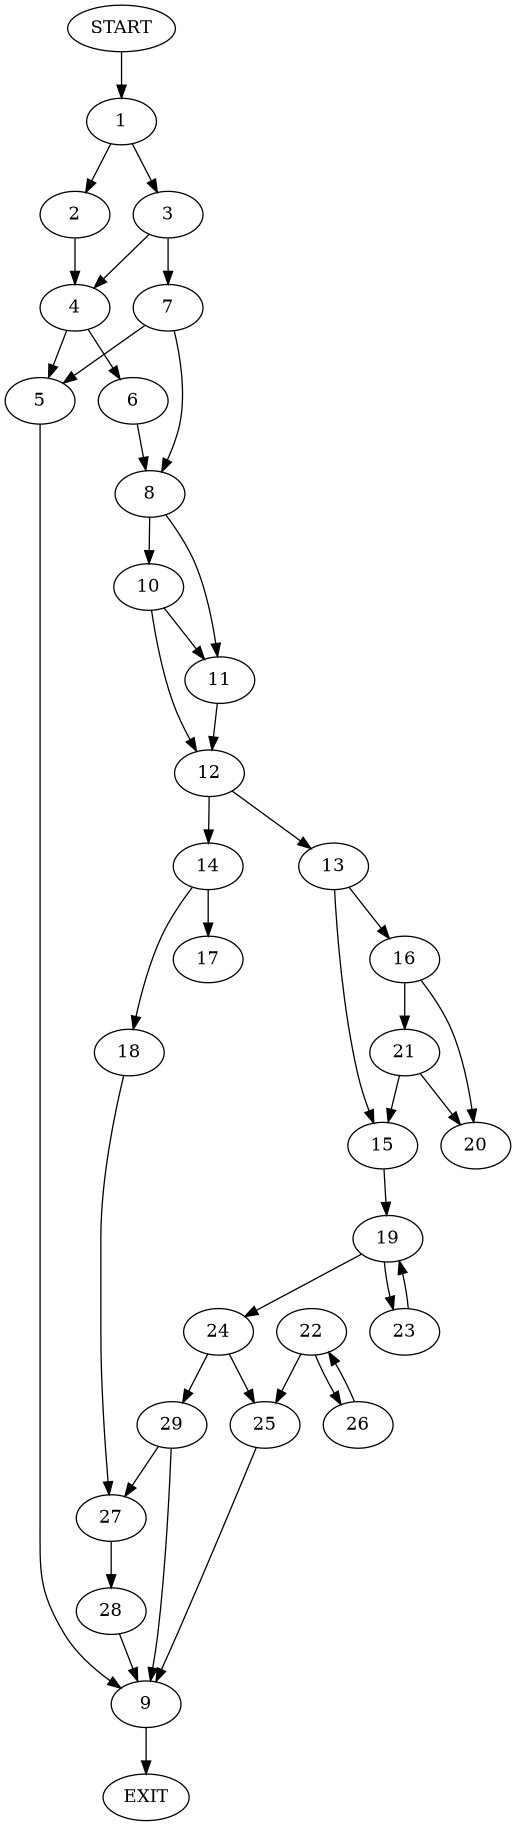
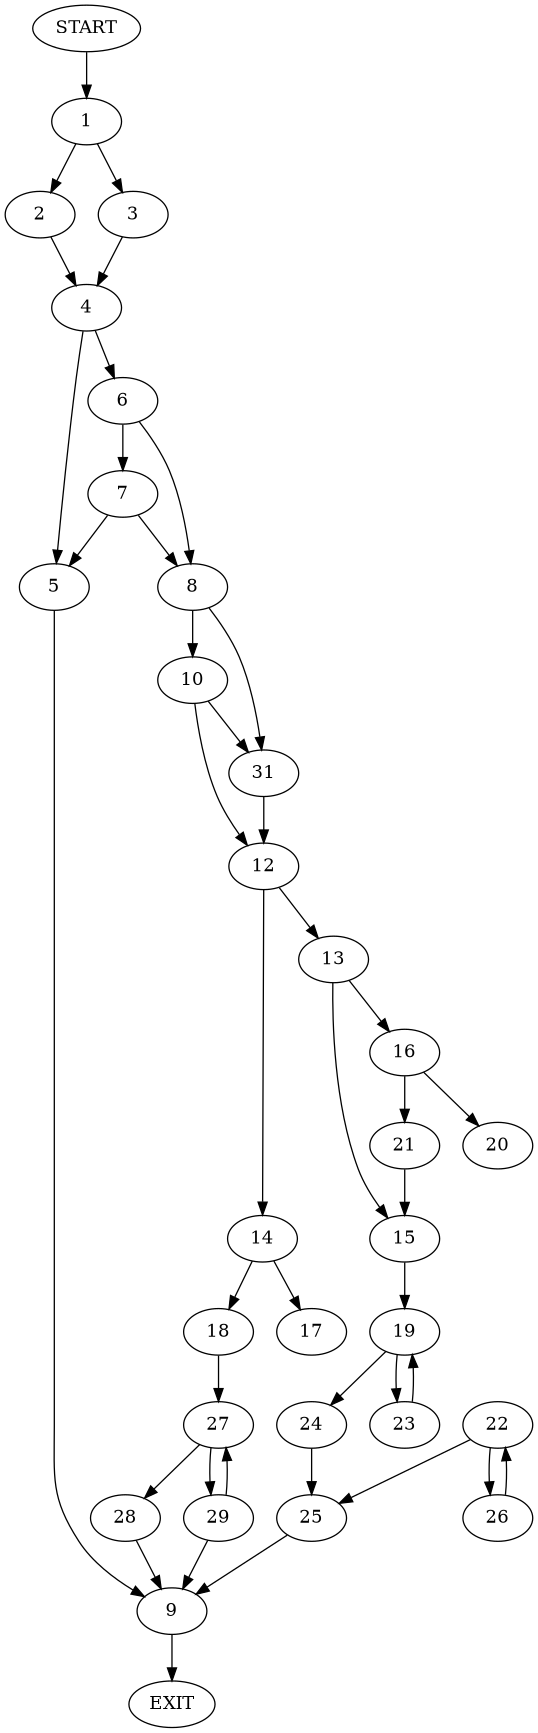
edge "3" -> "7": now "6" -> "7"
node "11": label "11" -> "31"
edge "21" -> "20": removed
edge "24" -> "29": now "27" -> "29"
